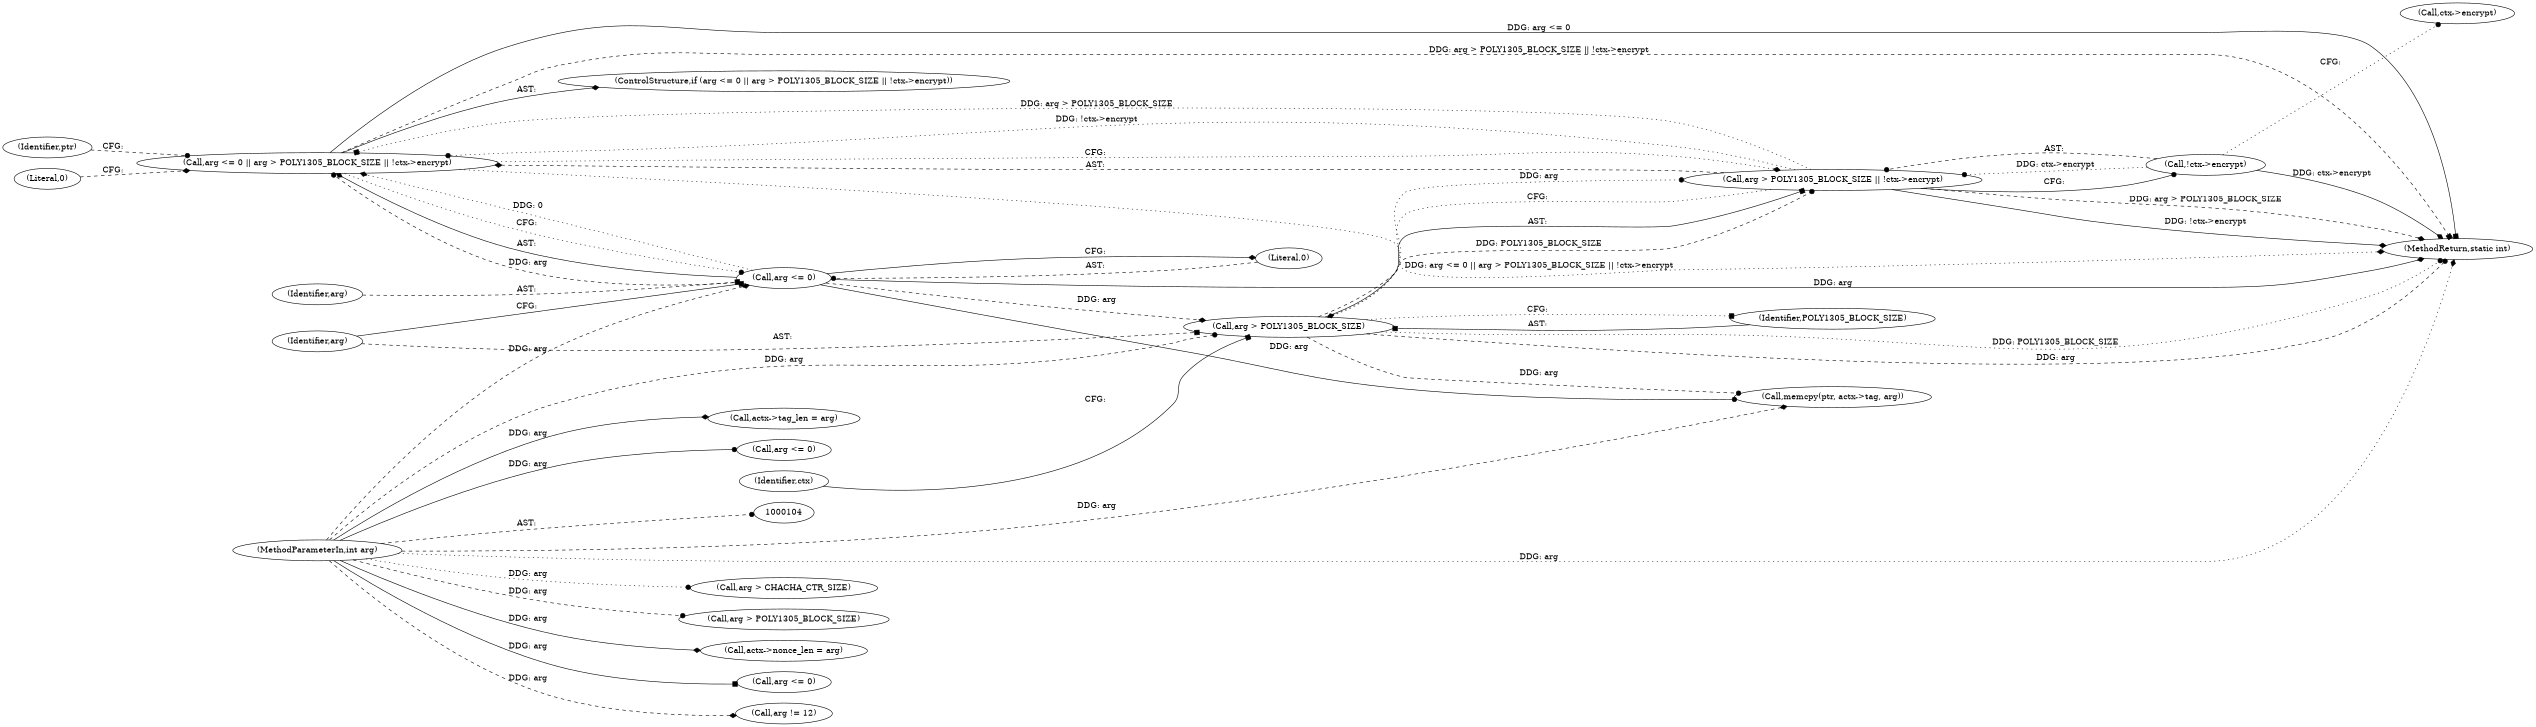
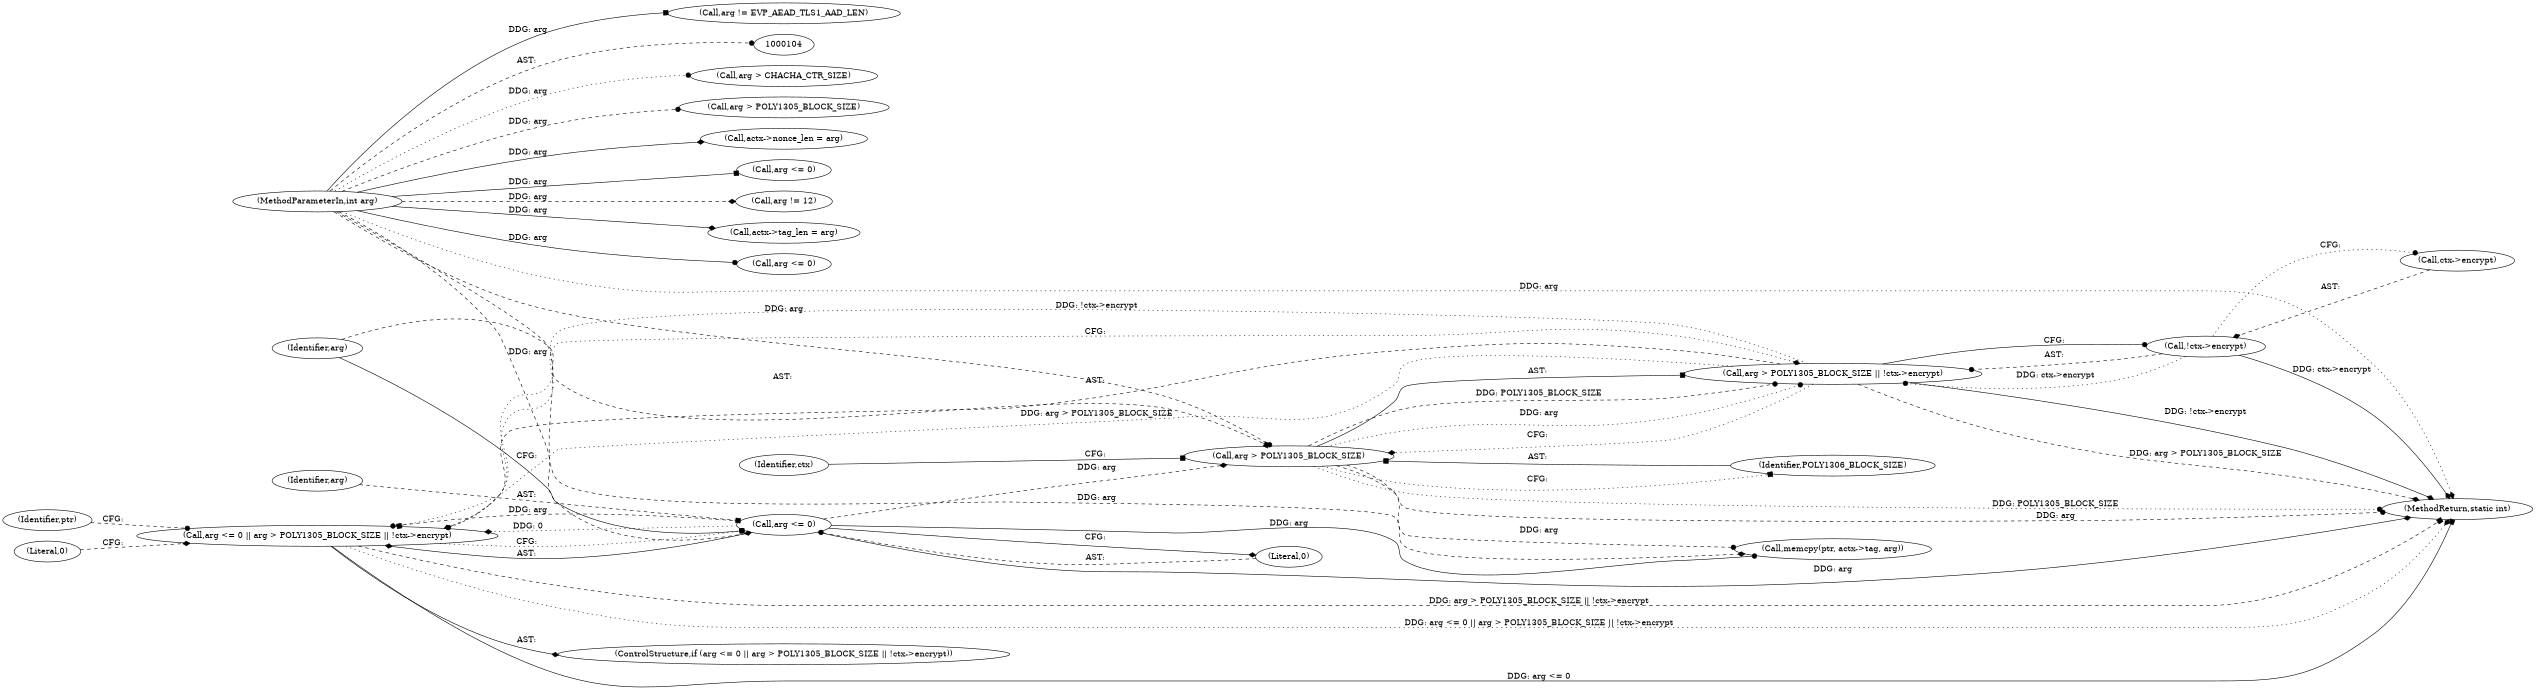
node "(Call,arg != EVP_AEAD_TLS1_AAD_LEN)": added
edge "(Call,ctx->encrypt)" -> "(Call,!ctx->encrypt)": added, label "AST:"
node "(Identifier,POLY1305_BLOCK_SIZE)": label "(Identifier,POLY1305_BLOCK_SIZE)" -> "(Identifier,POLY1306_BLOCK_SIZE)"
